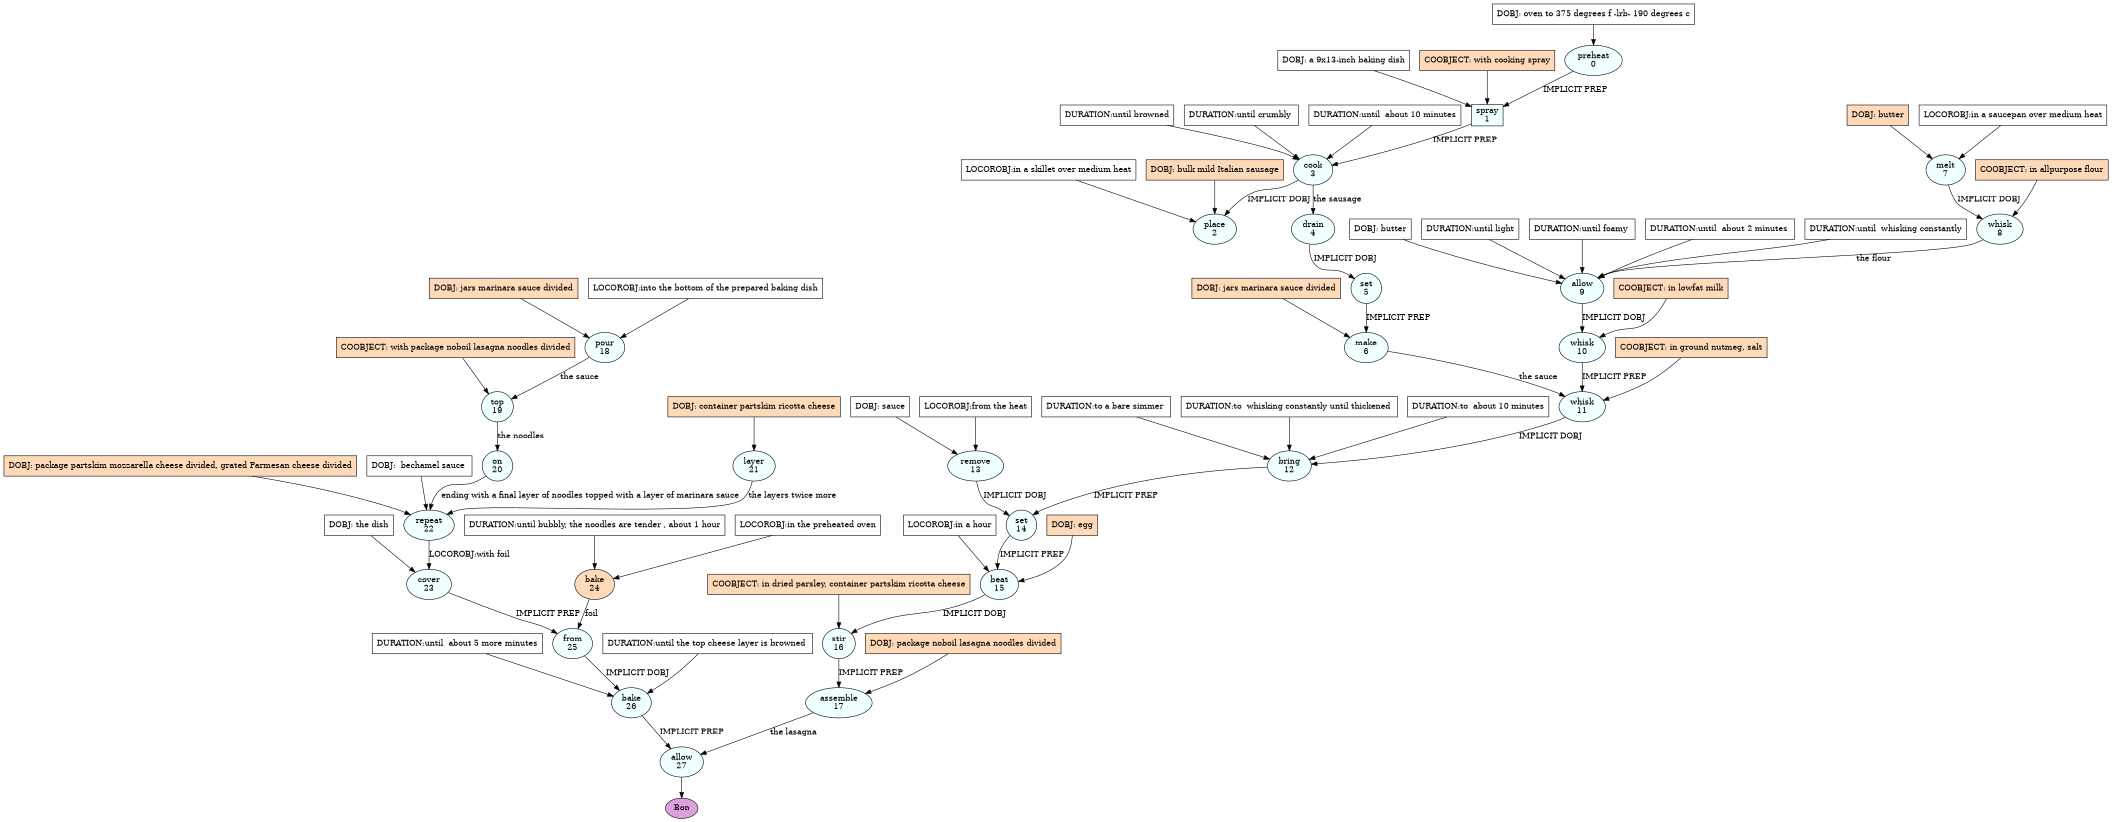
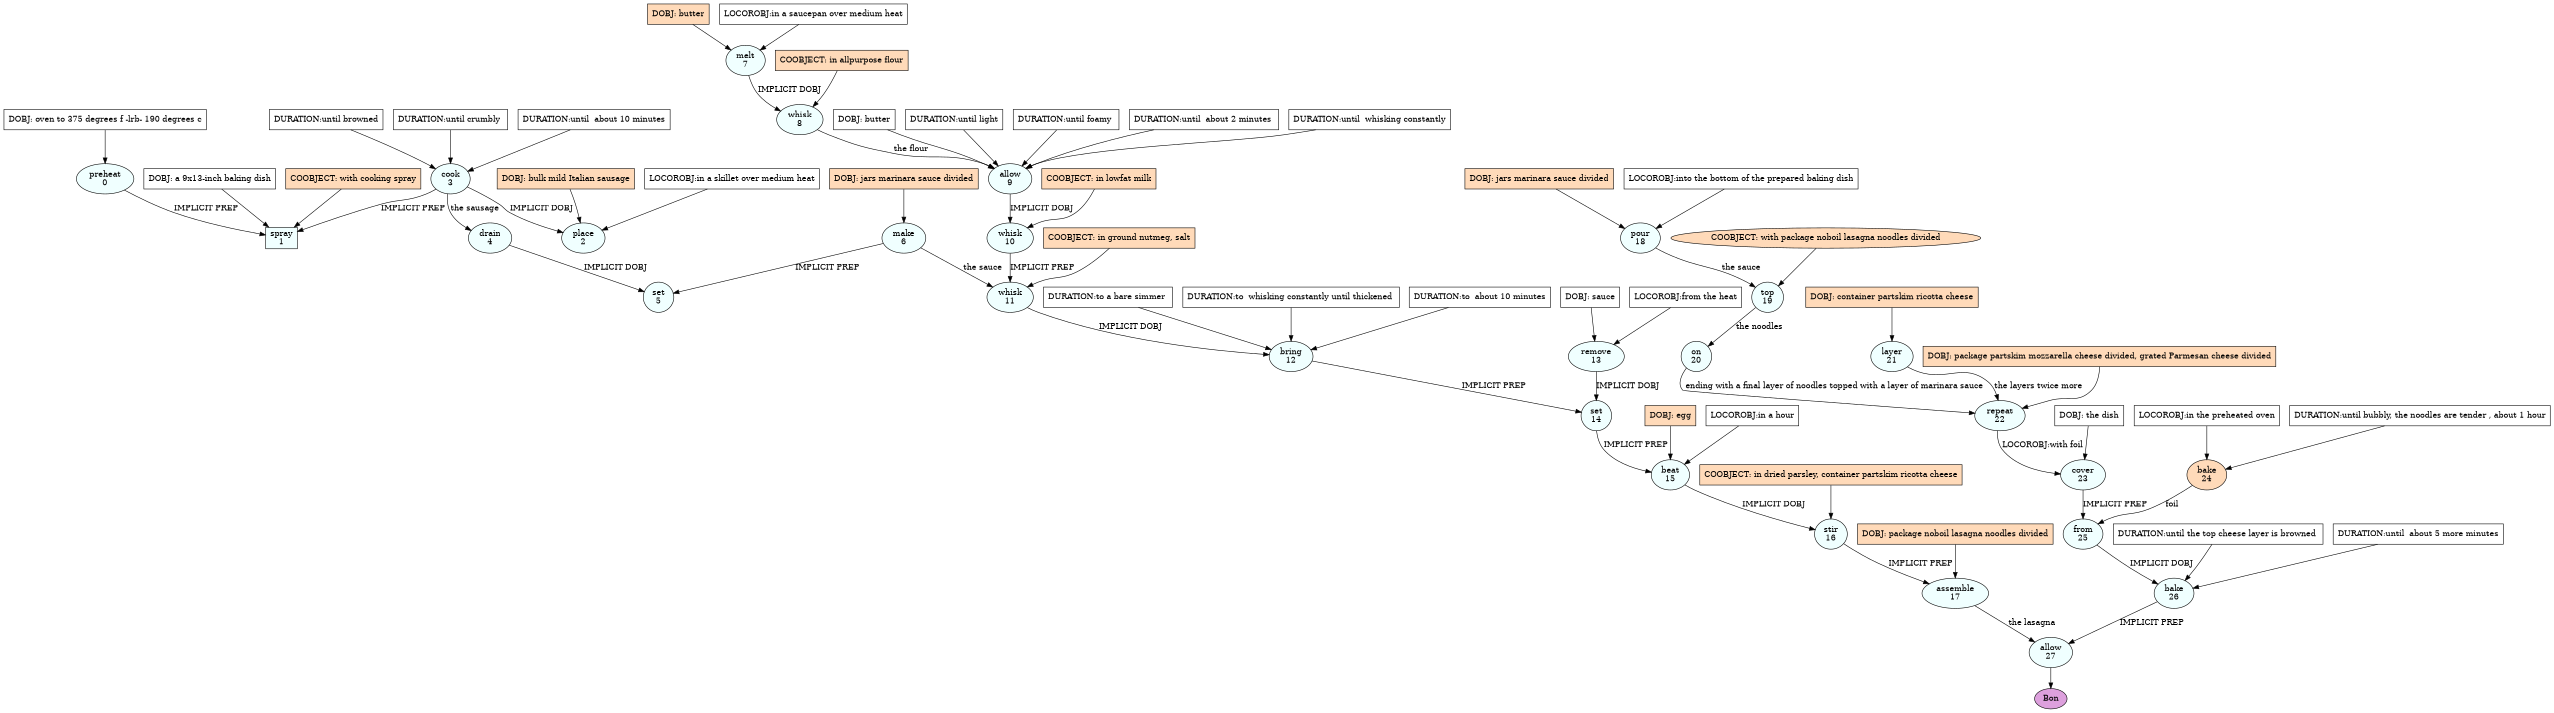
edge "spray 1" -> "cook 3": reversed
edge "set 5" -> "make 6": reversed
node "COOBJECT: with package noboil lasagna noodles divided": shape box -> ellipse
node "DOBJ:  bechamel sauce": removed
